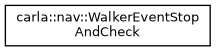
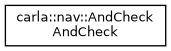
node "carla::nav::WalkerEventStop AndCheck": label "carla::nav::WalkerEventStop AndCheck" -> "carla::nav::AndCheck AndCheck"
